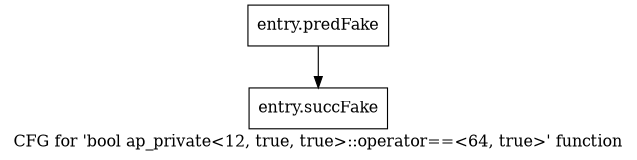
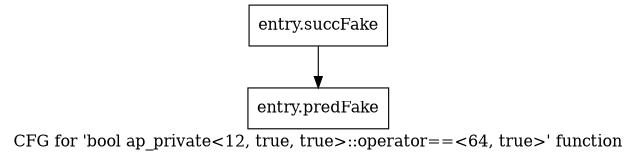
edge "entry.predFake" -> "entry.succFake": reversed
